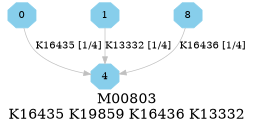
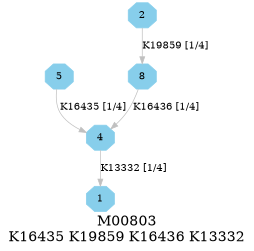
node "0": label "0" -> "5"
node "2": added
edge "1" -> "4": reversed
